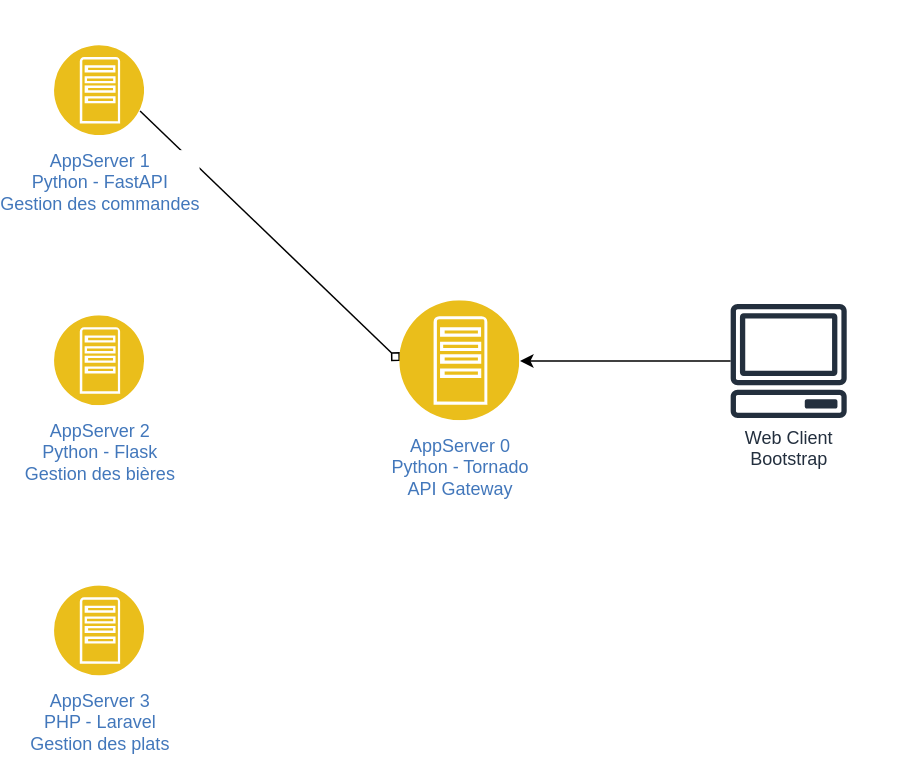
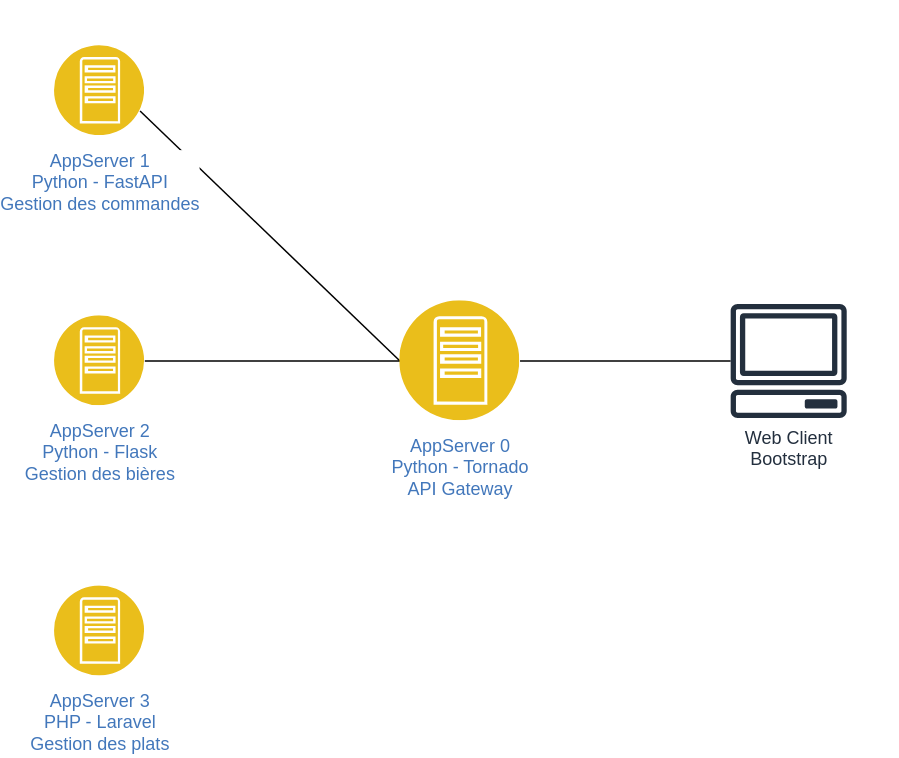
edge "AppServer 1 Python - FastAPI Gestion des commandes" -> "AppServer 0 Python - Tornado API Gateway": arrowhead diamond -> none
edge "AppServer 2 Python - Flask Gestion des bières" -- "AppServer 0 Python - Tornado API Gateway": added
edge "Web Client Bootstrap" -> "AppServer 0 Python - Tornado API Gateway": arrowhead classic -> none
